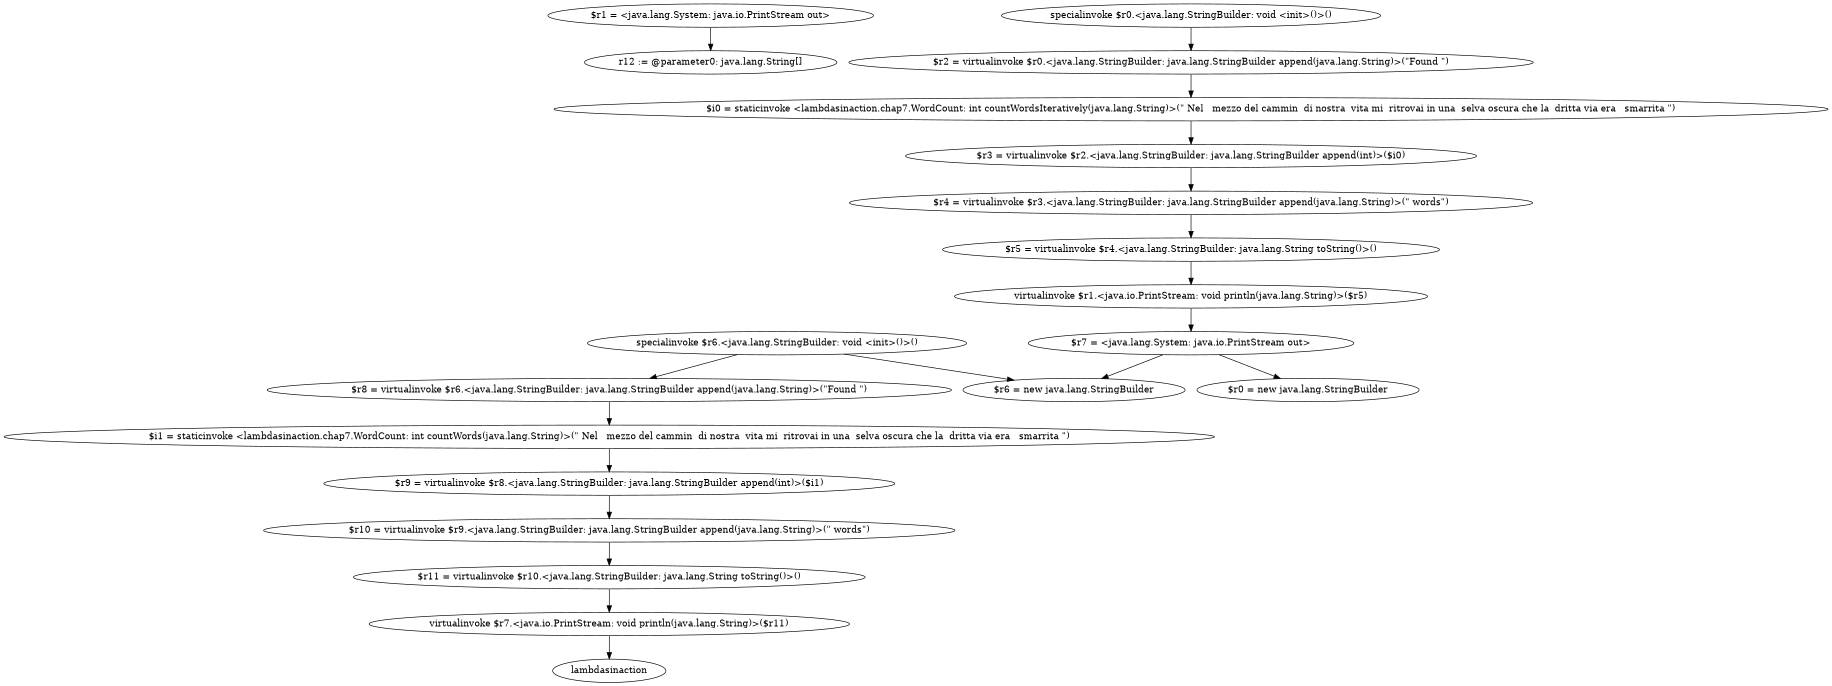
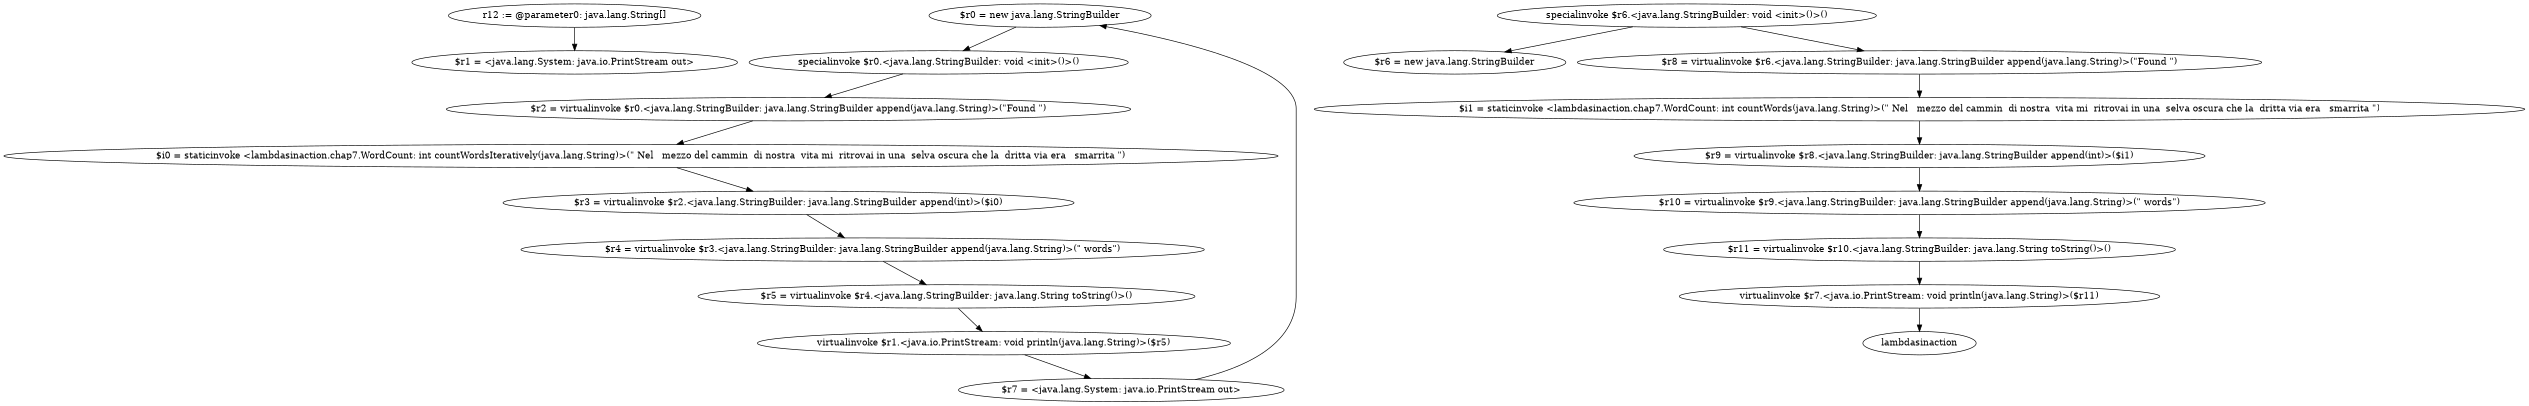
edge "$r1 = <java.lang.System: java.io.PrintStream out>" -> "r12 := @parameter0: java.lang.String[]": reversed
edge "$r0 = new java.lang.StringBuilder" -> "specialinvoke $r0.<java.lang.StringBuilder: void <init>()>()": added
edge "$r7 = <java.lang.System: java.io.PrintStream out>" -> "$r6 = new java.lang.StringBuilder": removed
